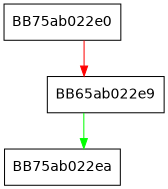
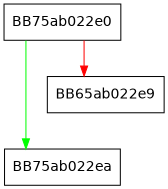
edge "BB65ab022e9" -> "BB75ab022ea": now "BB75ab022e0" -> "BB75ab022ea"
